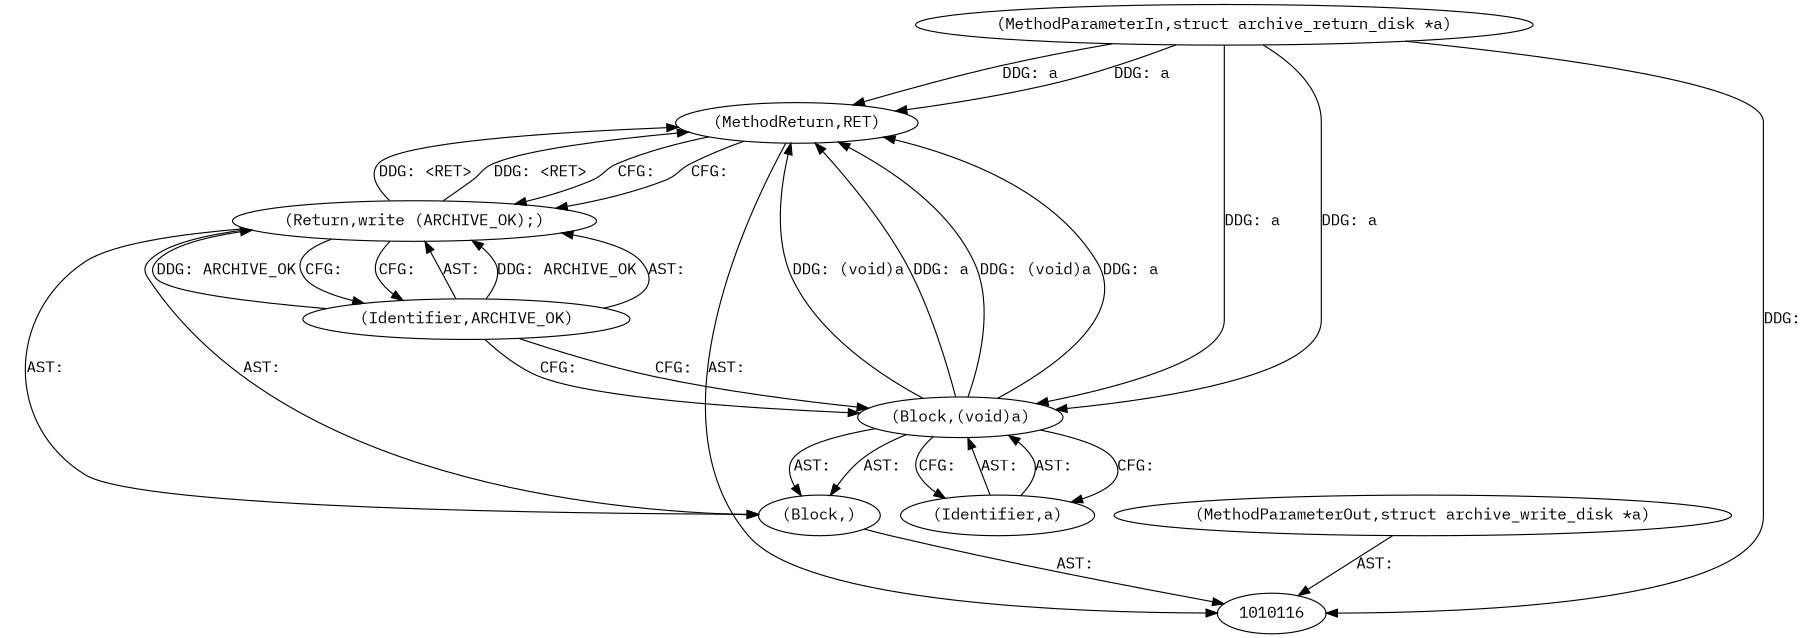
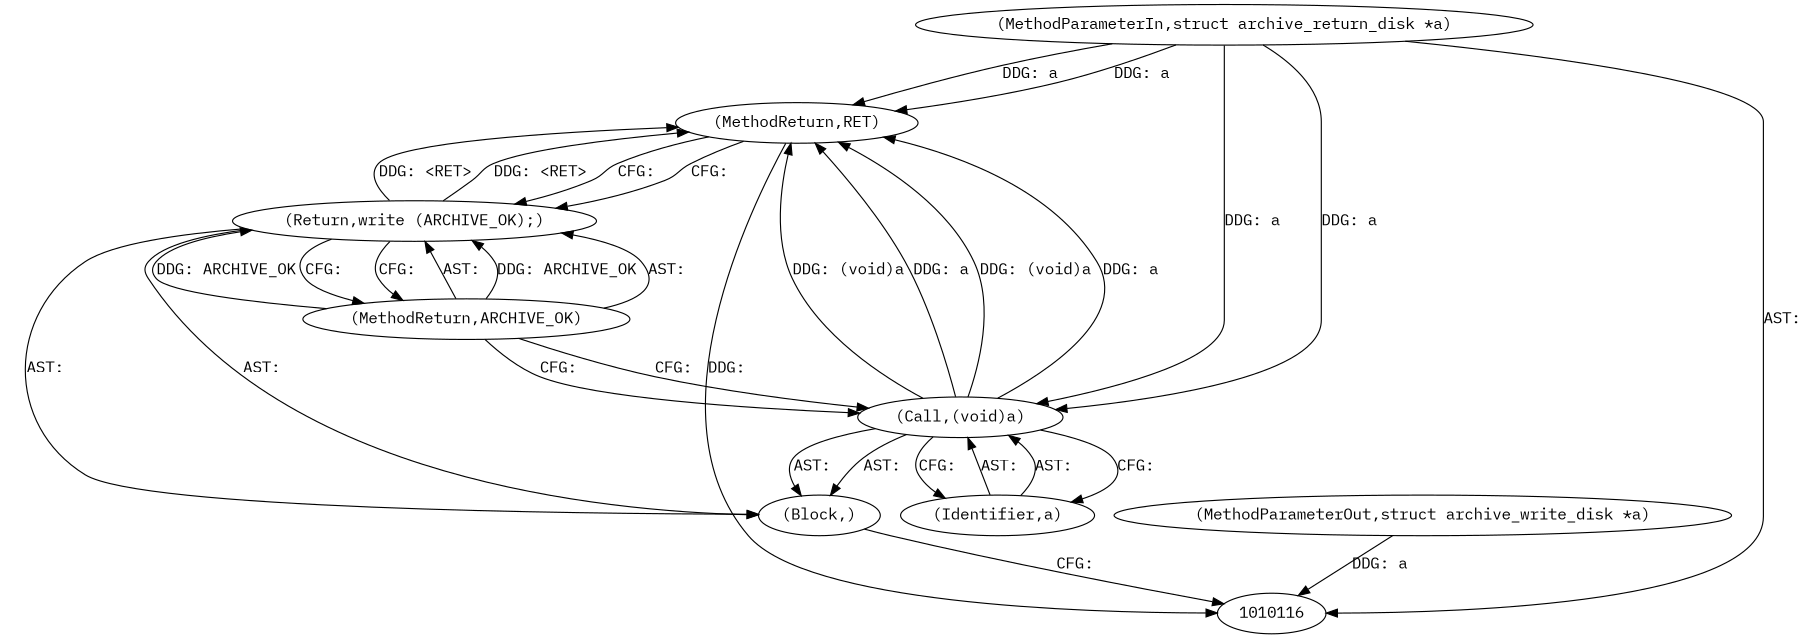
node "(Identifier,ARCHIVE_OK)": label "(Identifier,ARCHIVE_OK)" -> "(MethodReturn,ARCHIVE_OK)"
edge "(MethodParameterIn,struct archive_return_disk *a)" -> "1010116": label "DDG: " -> "AST: "
edge "(MethodReturn,RET)" -> "1010116": label "AST: " -> "DDG: "
node "(Block,(void)a)": label "(Block,(void)a)" -> "(Call,(void)a)"
edge "(Block,)" -> "1010116": label "AST: " -> "CFG: "
edge "(MethodParameterOut,struct archive_write_disk *a)" -> "1010116": label "AST: " -> "DDG: a"
